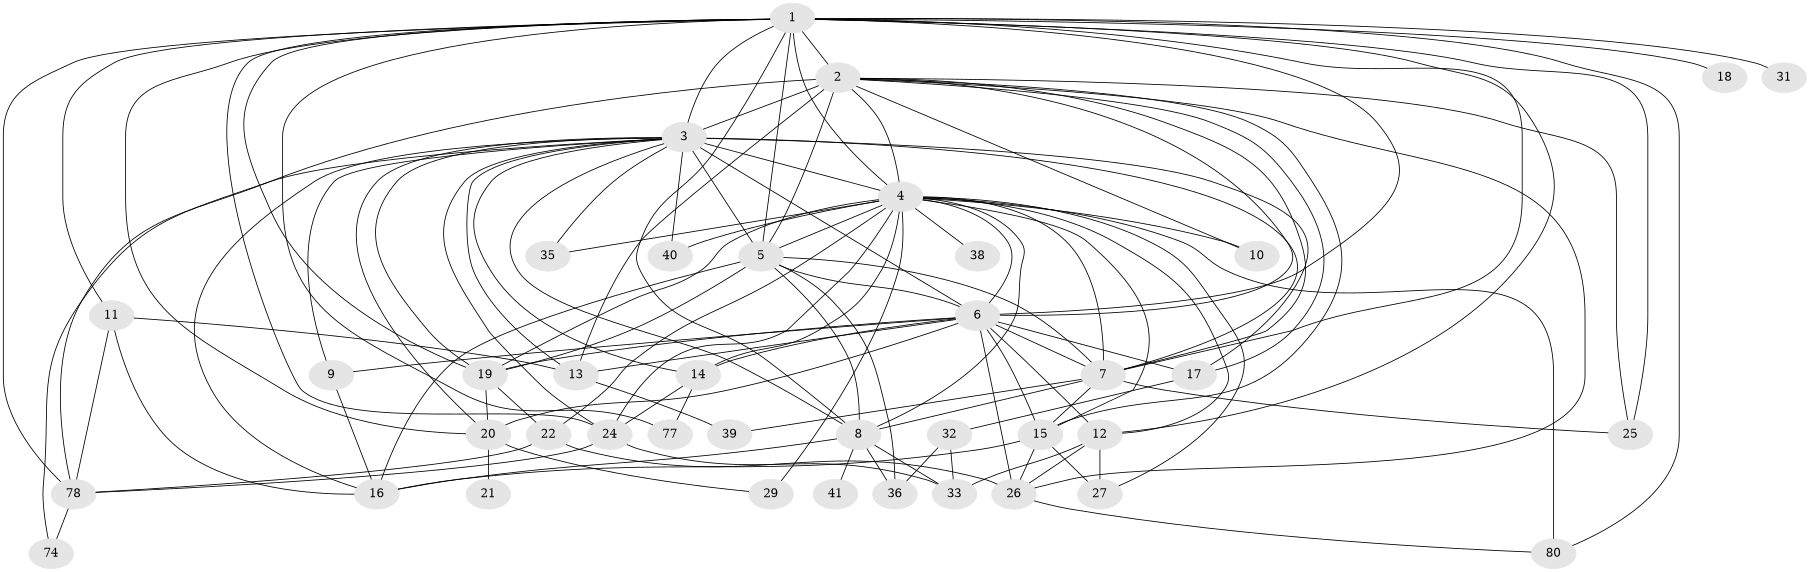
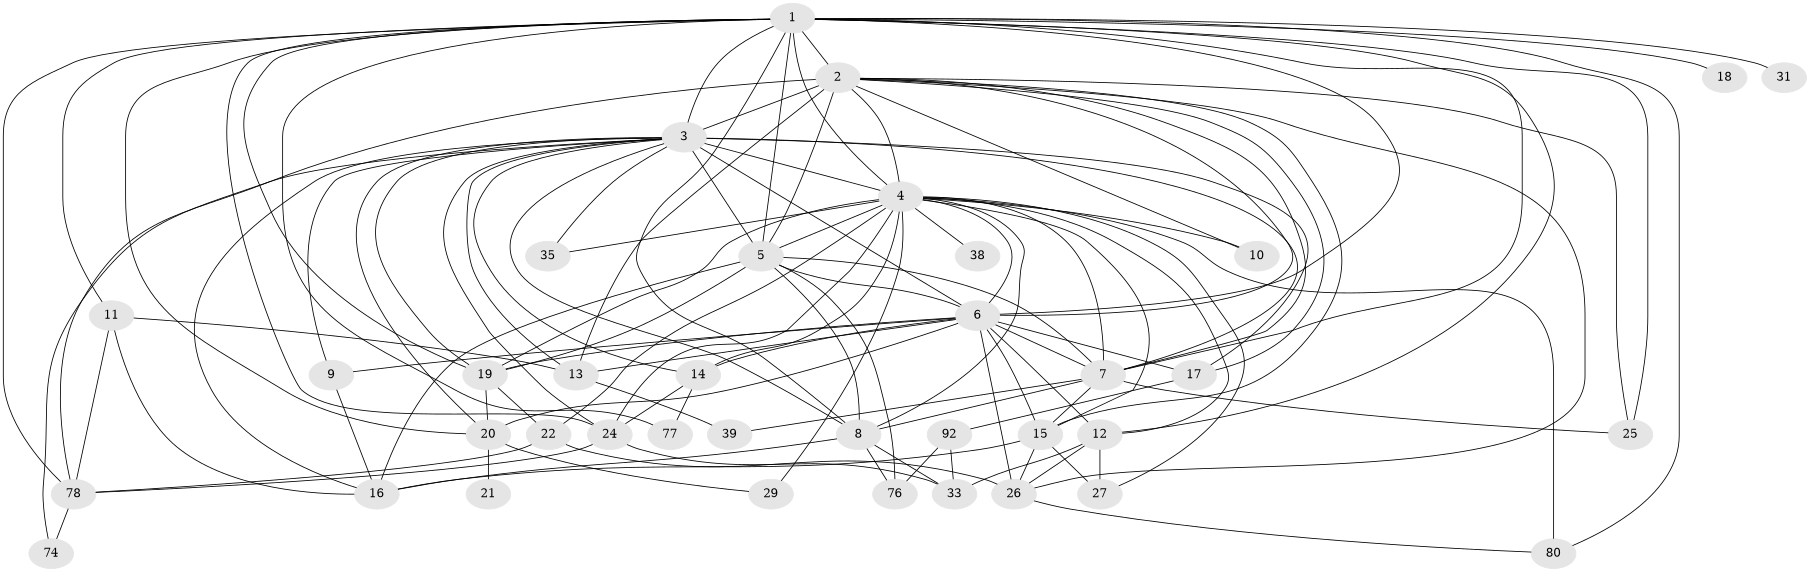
node "40": removed
node "32": label "32" -> "92"
node "41": removed
node "36": label "36" -> "76"
